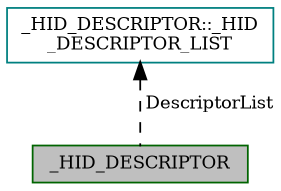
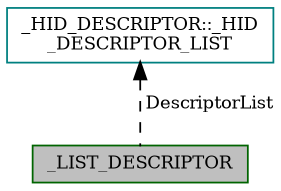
node "_HID_DESCRIPTOR": label "_HID_DESCRIPTOR" -> "_LIST_DESCRIPTOR"
